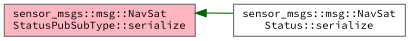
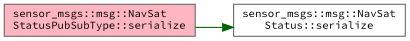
edge "sensor_msgs::msg::NavSat Status::serialize" -> "sensor_msgs::msg::NavSat StatusPubSubType::serialize": reversed
